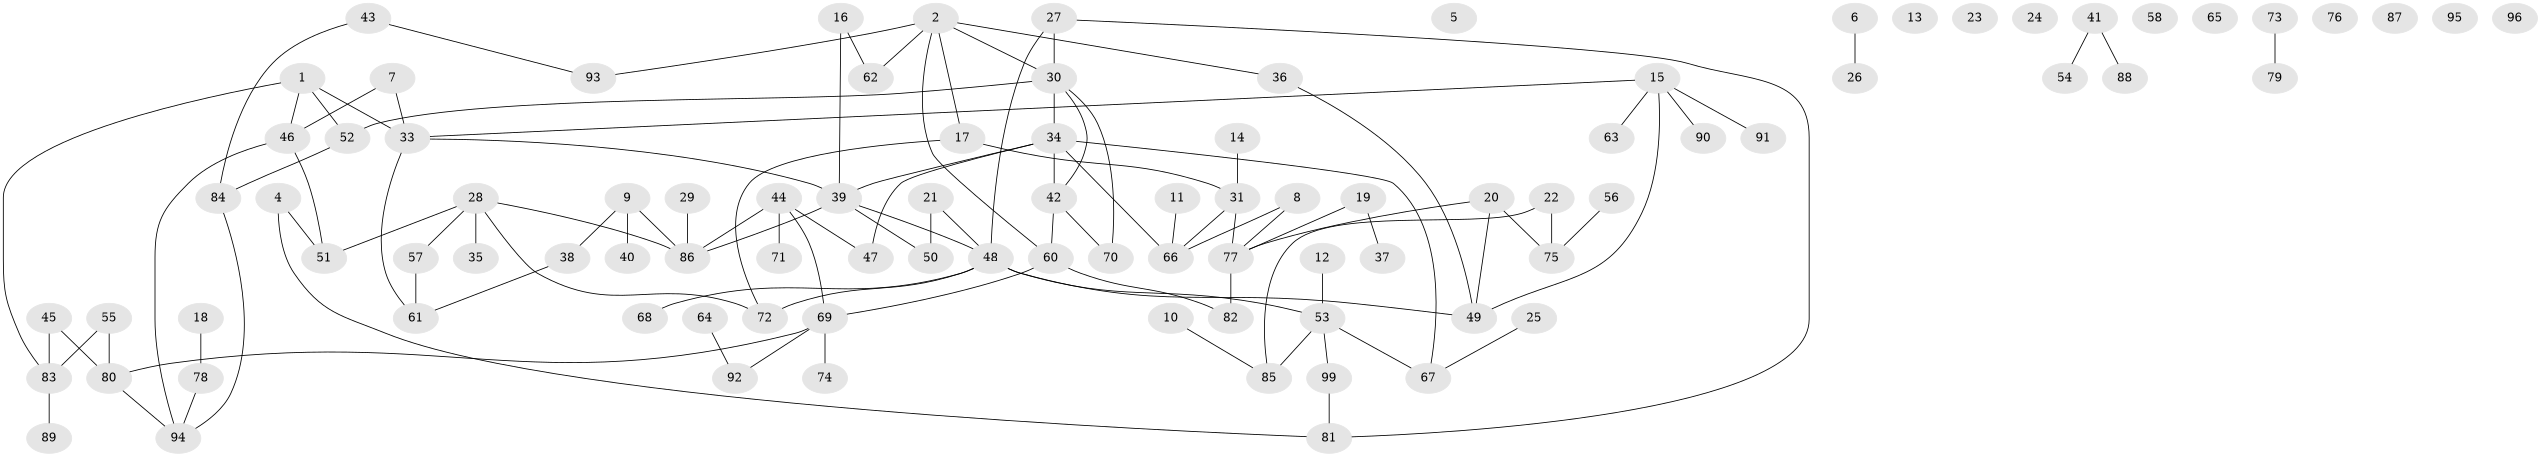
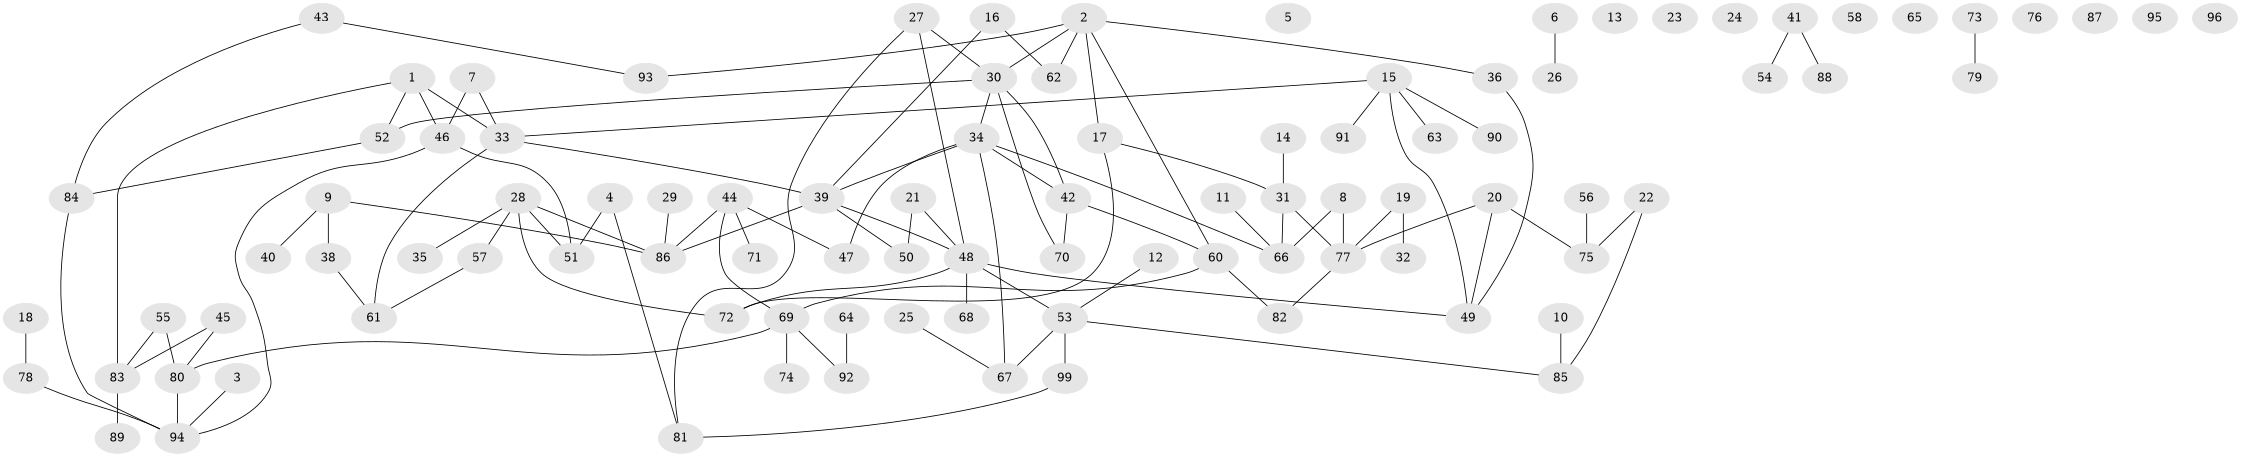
node "37": label "37" -> "32"
node "3": added
